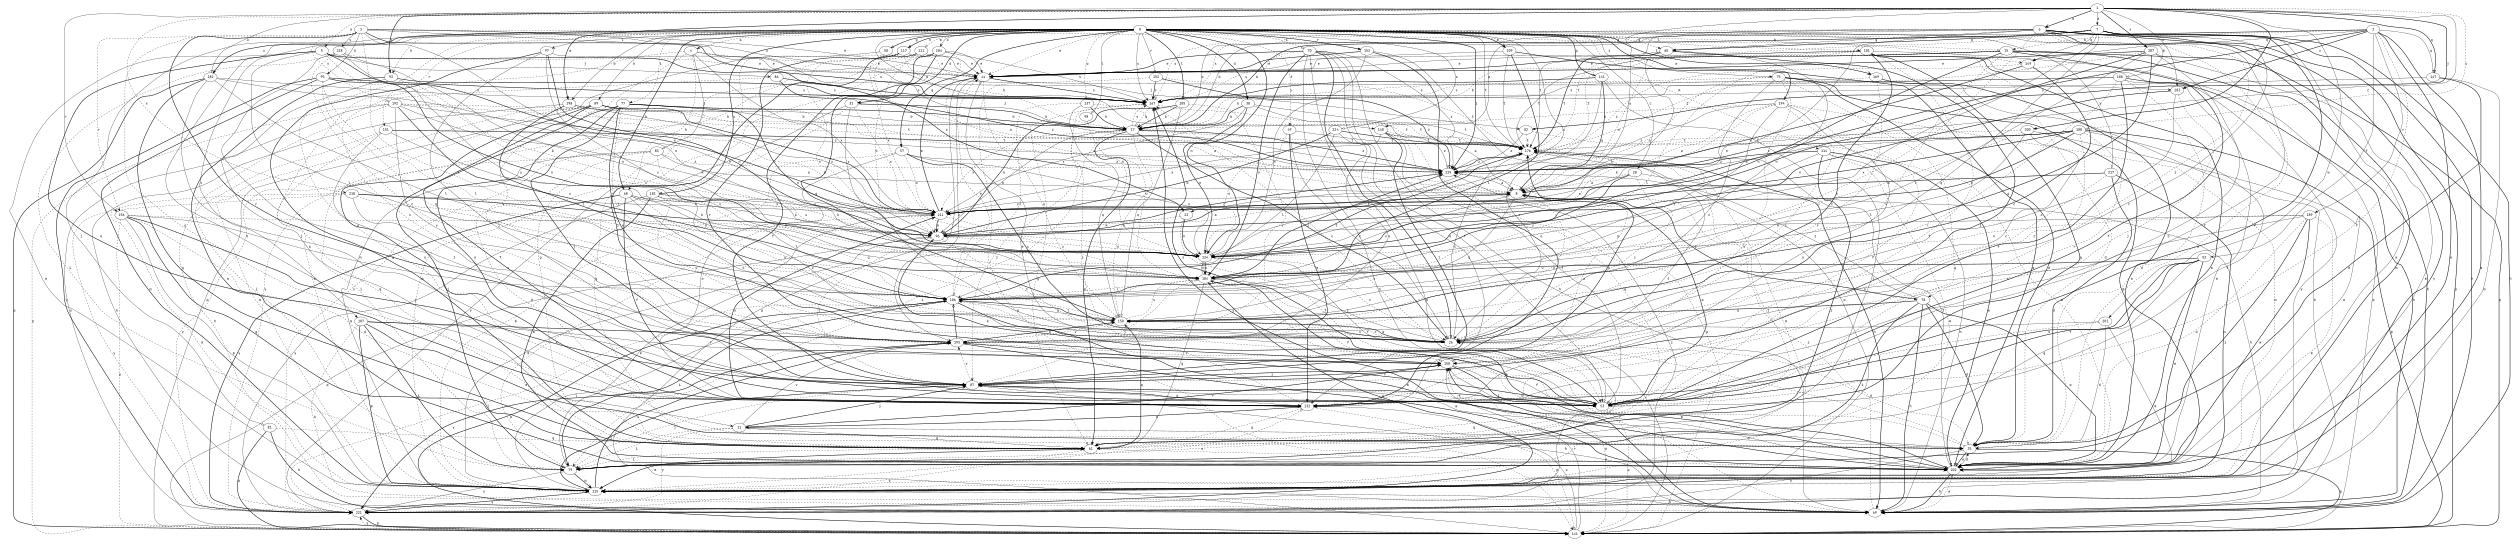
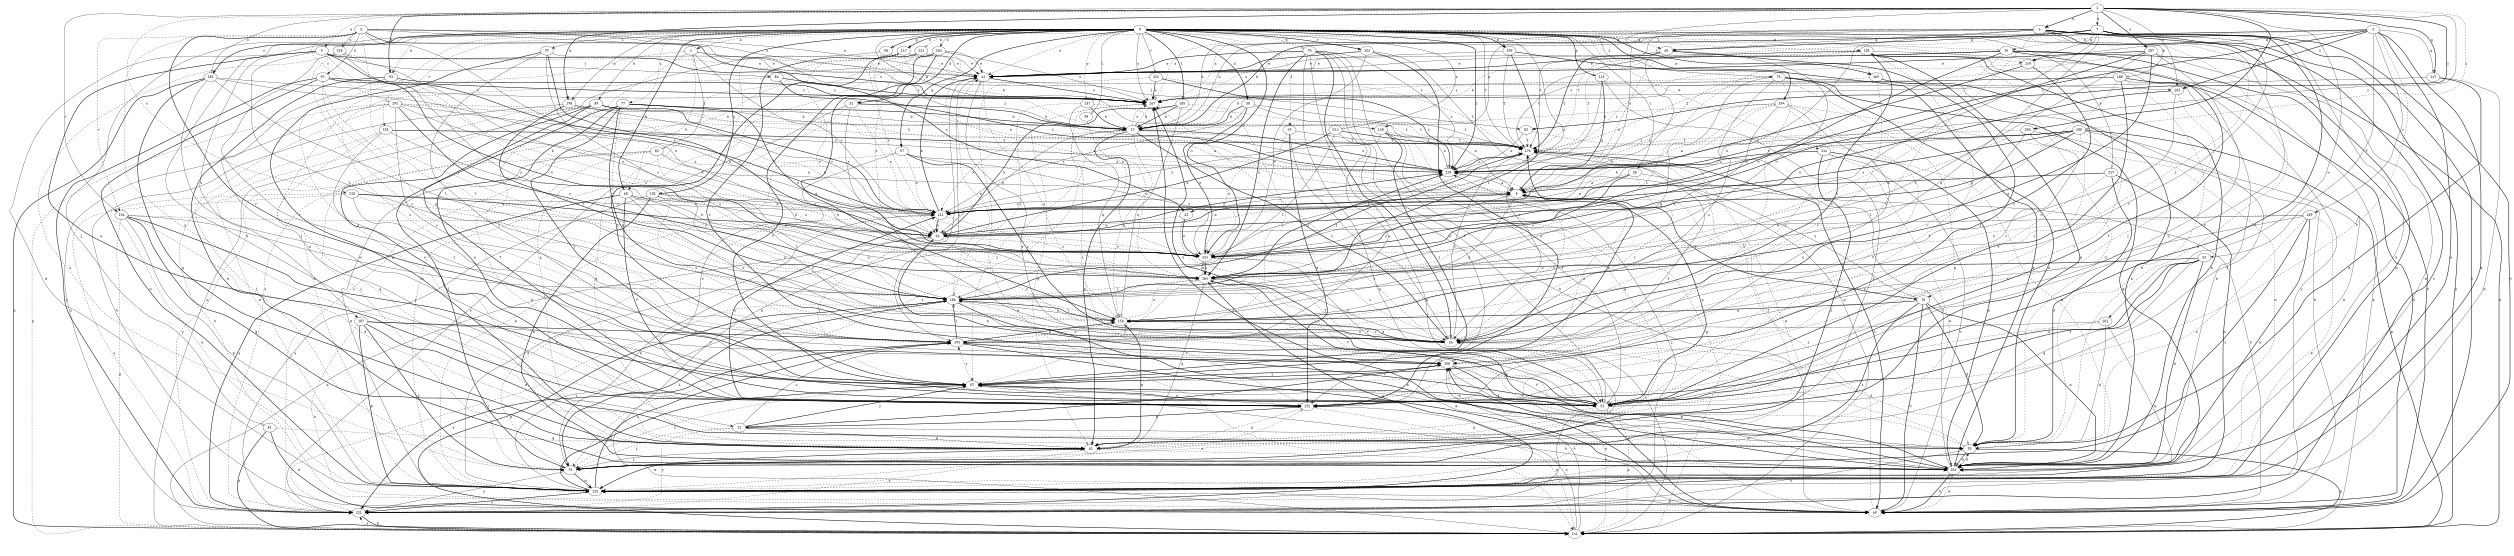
edge "143" -> "167": removed, label "s"
edge "114" -> "150": now "75" -> "150"
edge "61" -> "79": style dashed -> solid
